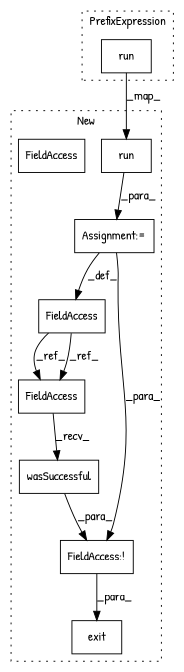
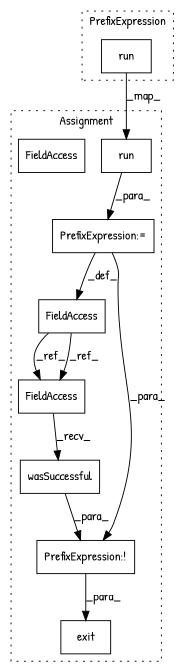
cluster "New": label "New" -> "Assignment"
node "Assignment:=": label "Assignment:=" -> "PrefixExpression:="
node "FieldAccess:!": label "FieldAccess:!" -> "PrefixExpression:!"
